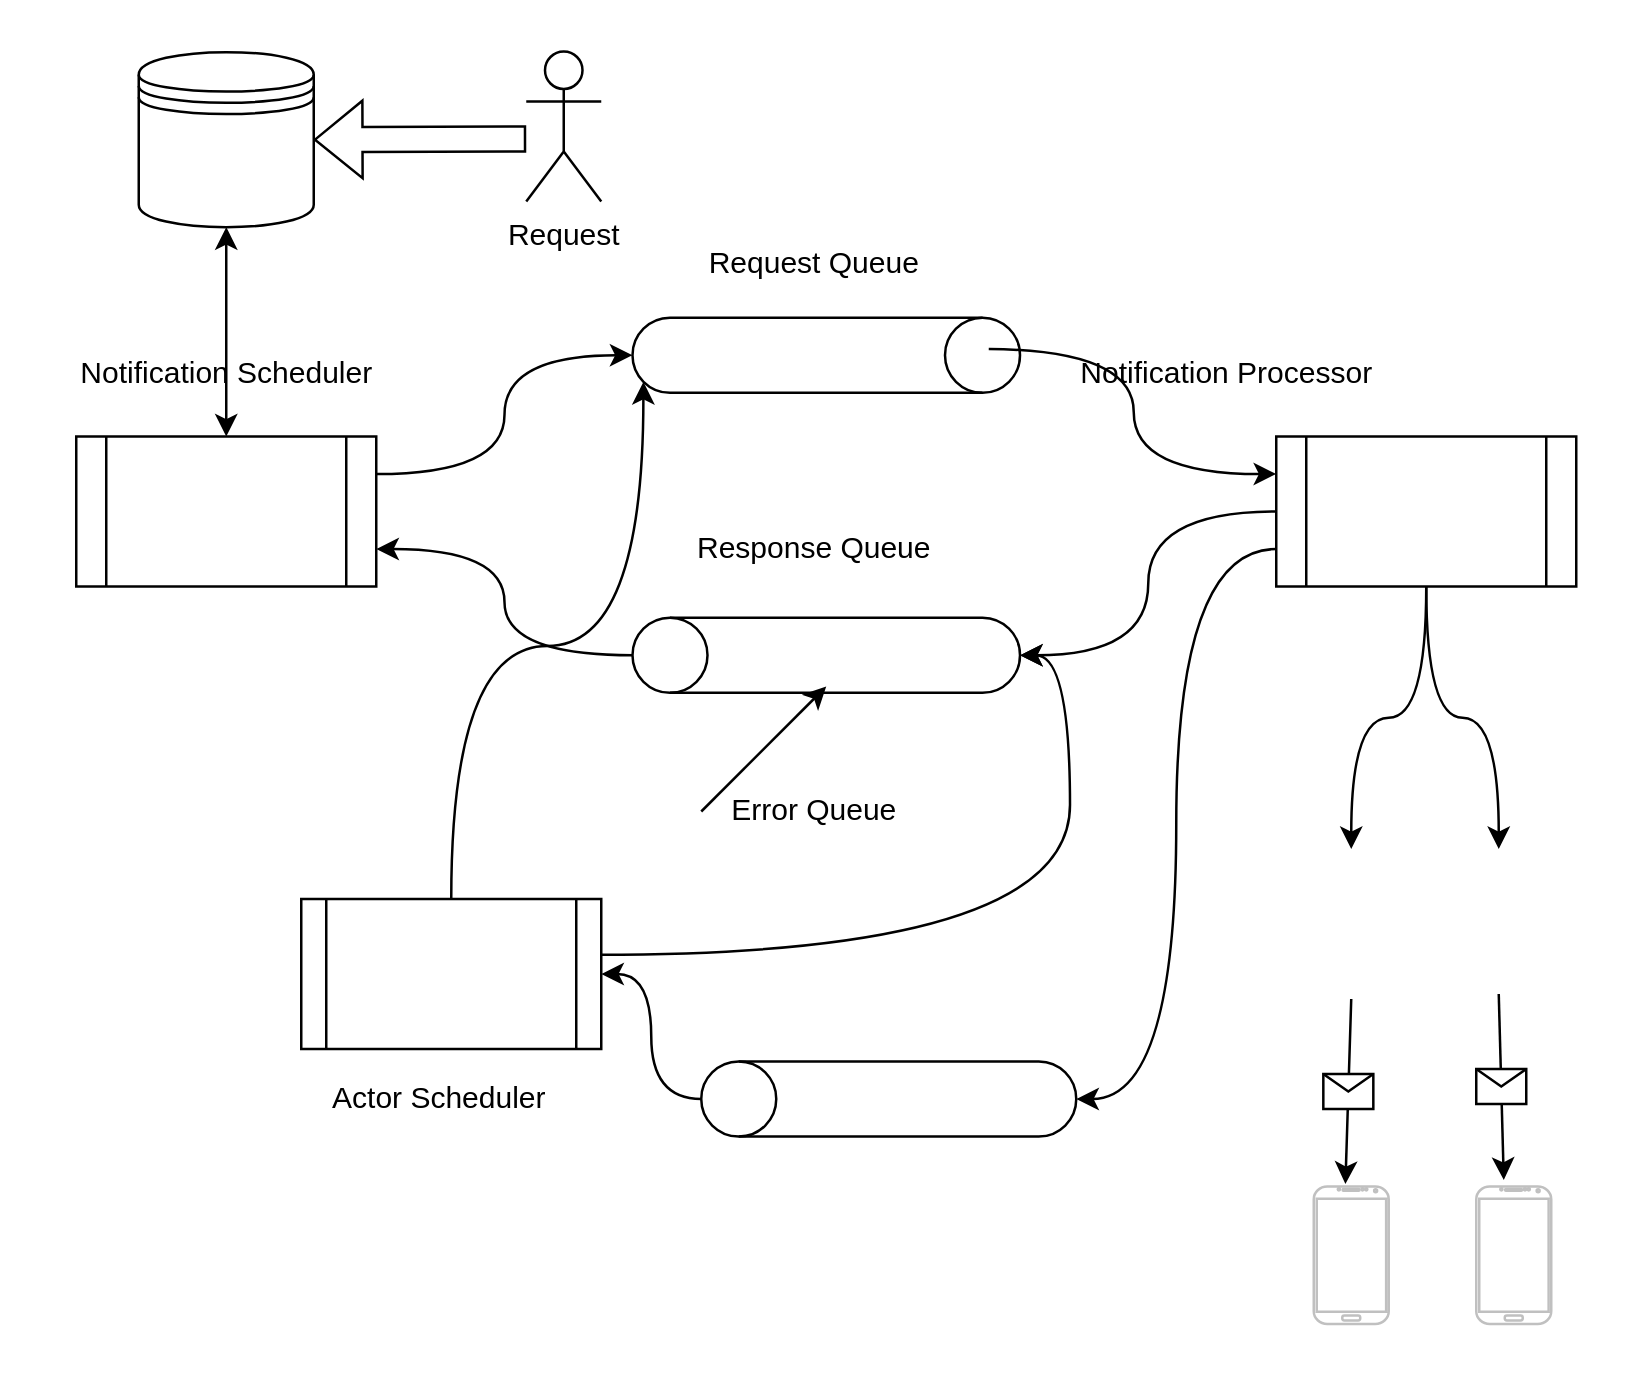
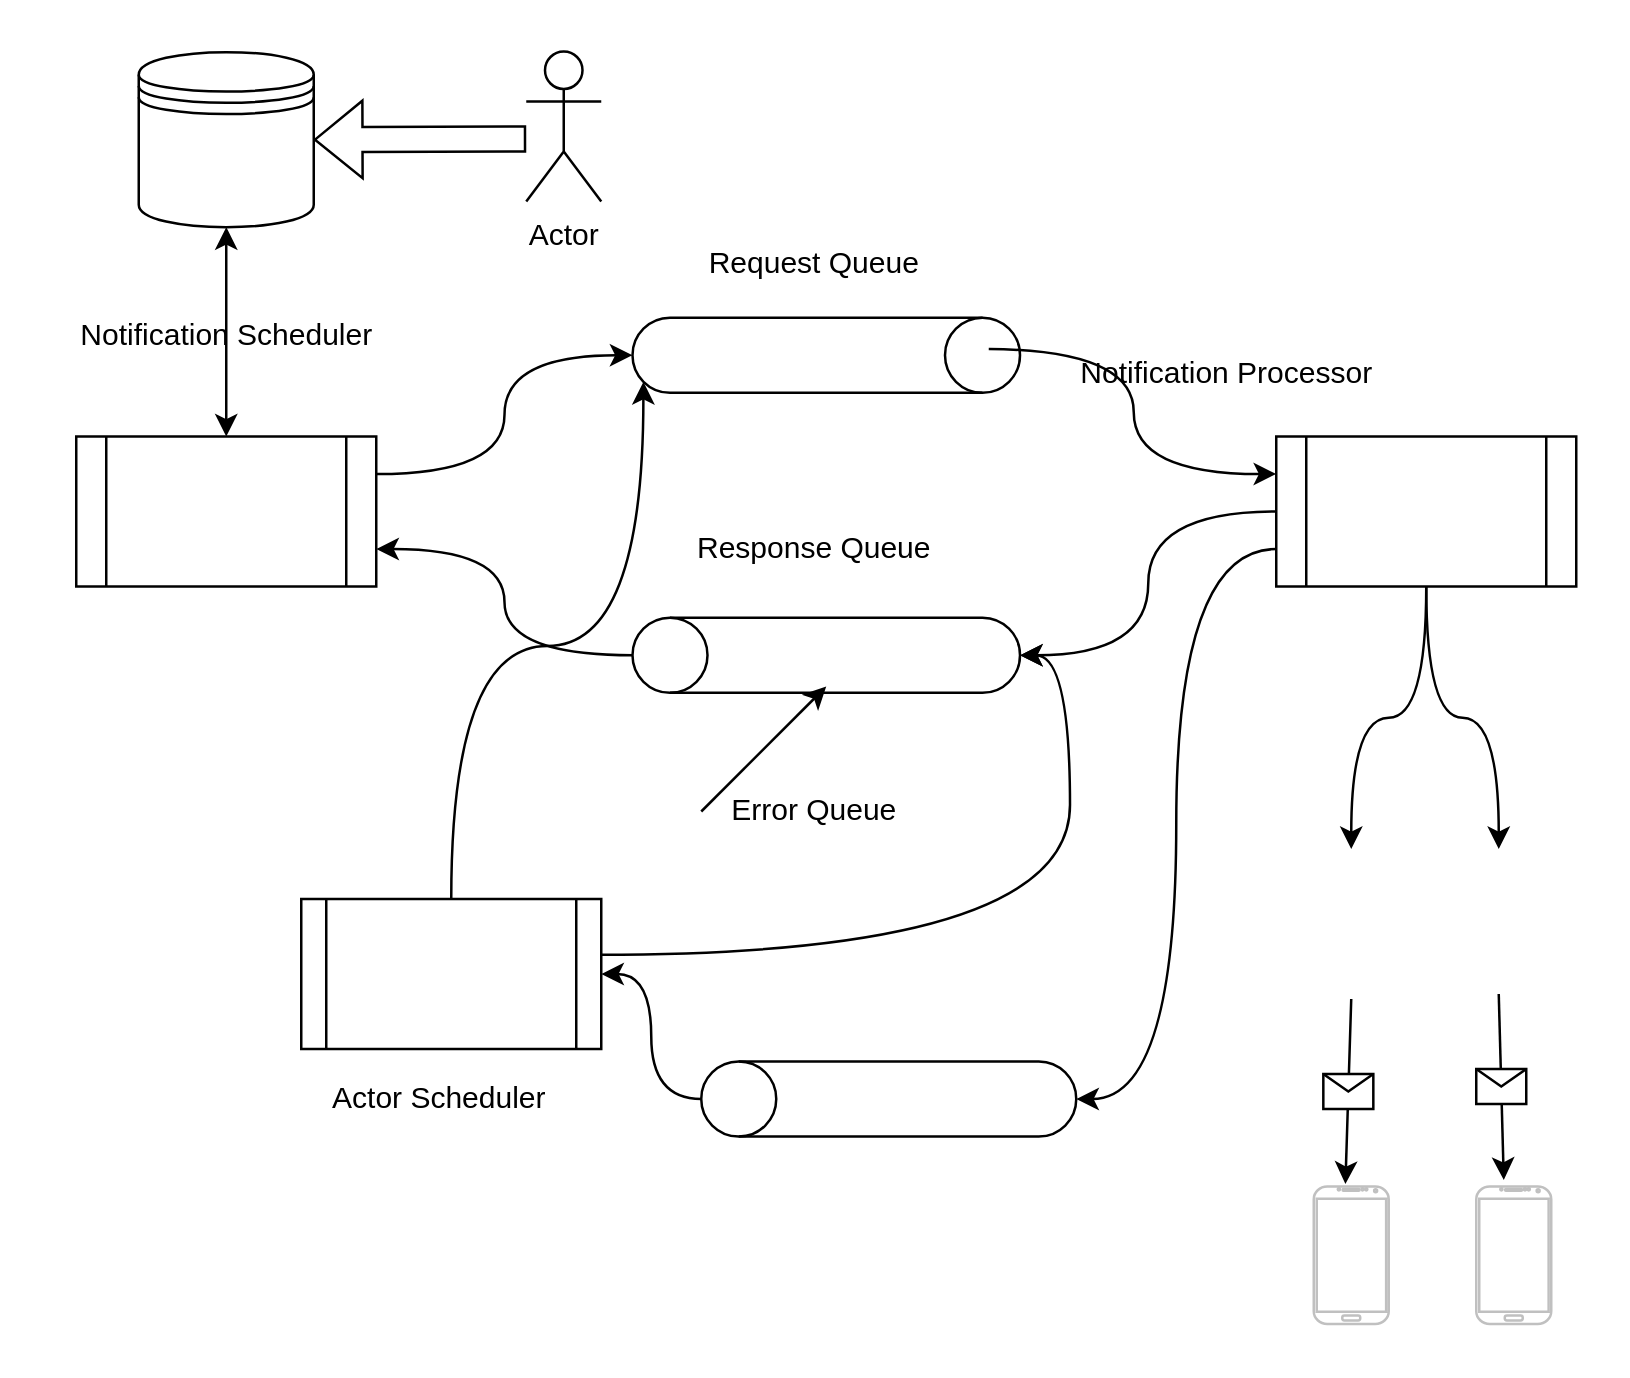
node "Request": label "Request" -> "Actor"
node "Notification Scheduler": moved (226, 374) -> (226, 336)
